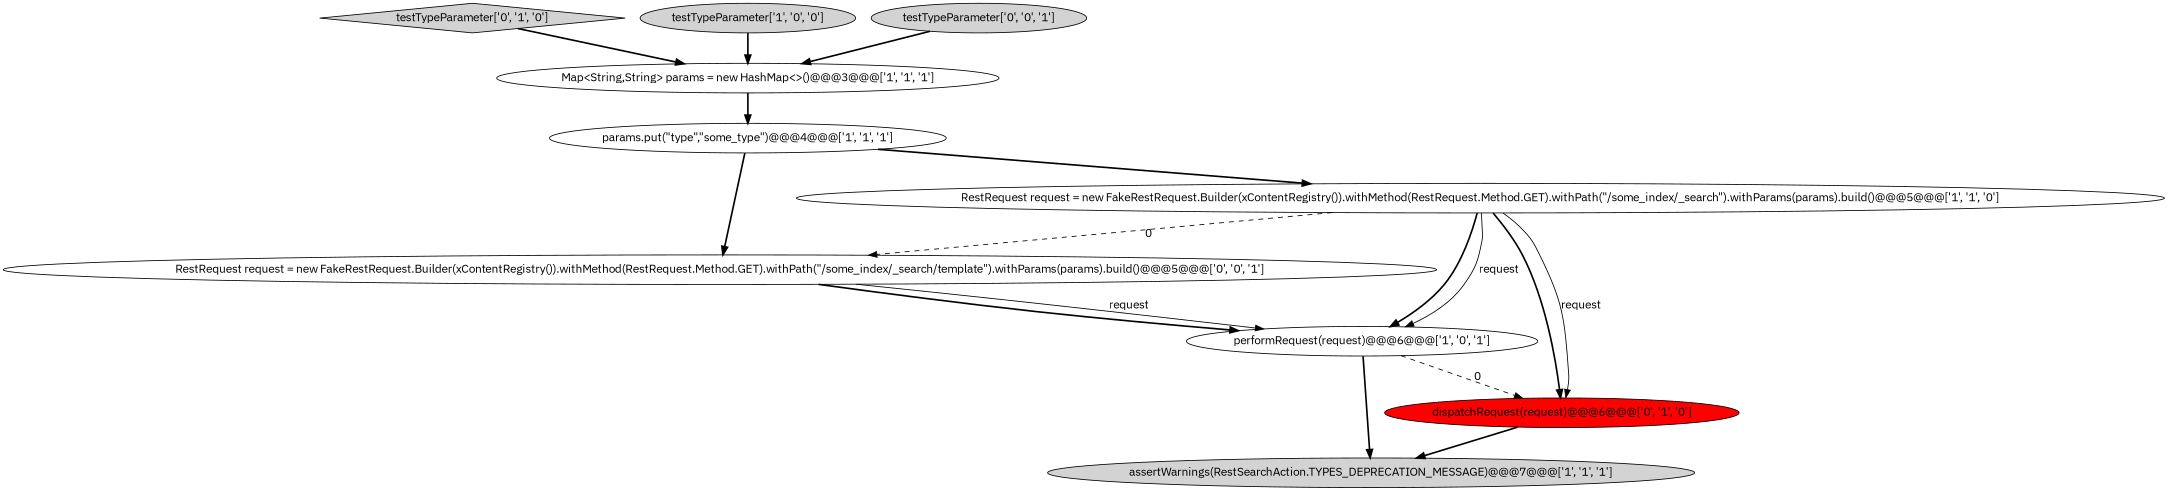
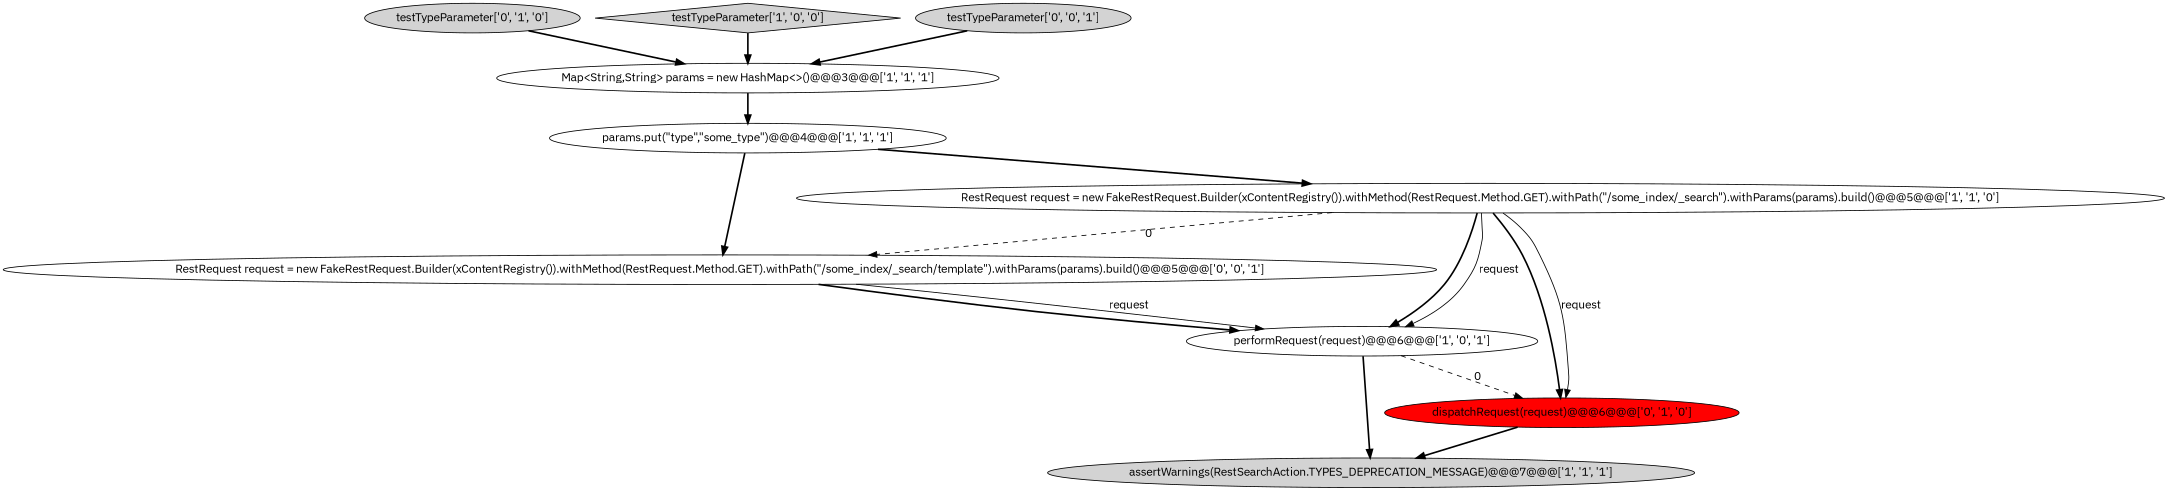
node "testTypeParameter['0', '1', '0']": shape diamond -> ellipse
node "testTypeParameter['1', '0', '0']": shape ellipse -> diamond
